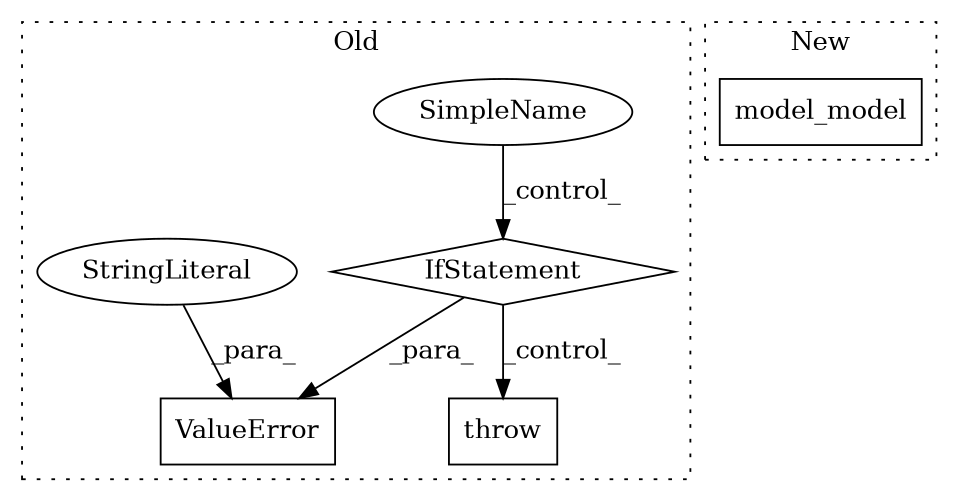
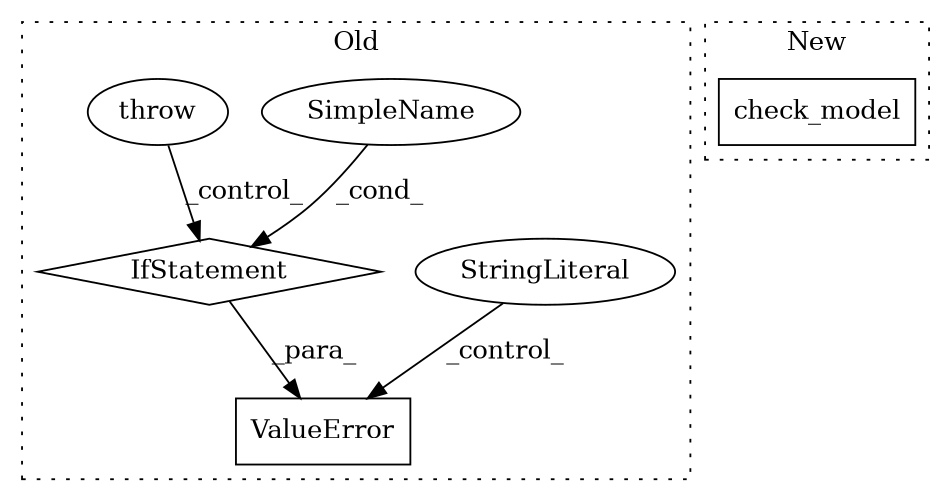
node "model_model": label "model_model" -> "check_model"
edge "SimpleName" -> "IfStatement": label "_control_" -> "_cond_"
edge "IfStatement" -> "throw": reversed
edge "StringLiteral" -> "ValueError": label "_para_" -> "_control_"
node "throw": shape box -> ellipse
